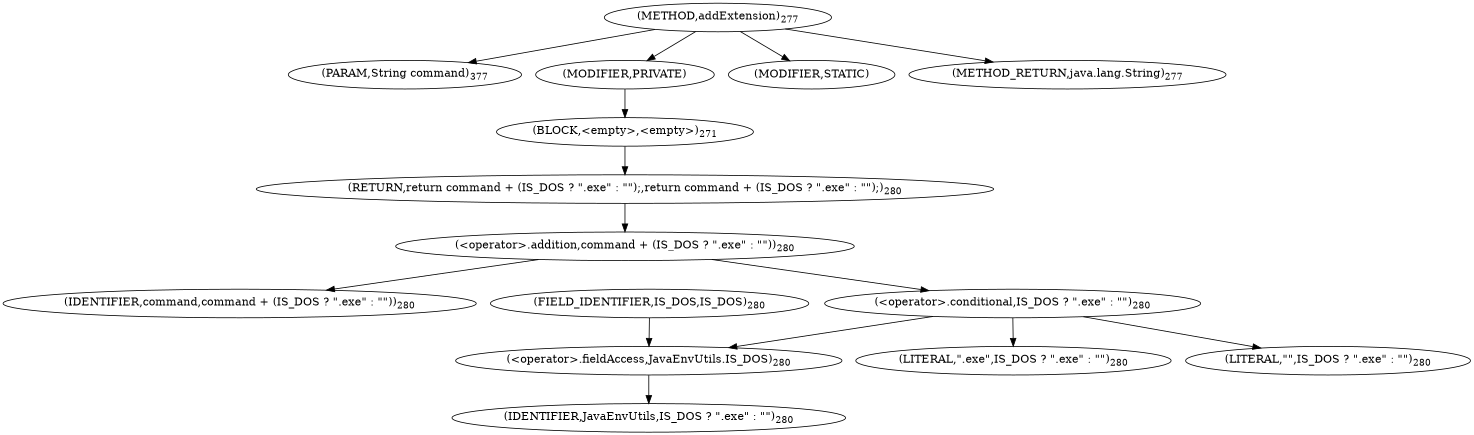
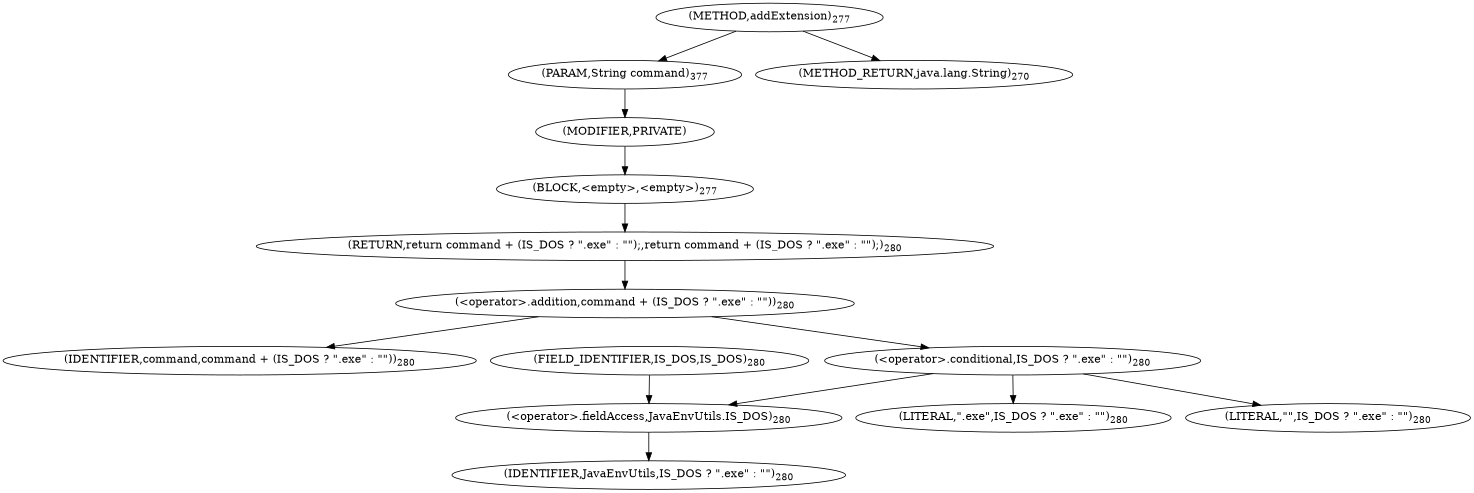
edge "(METHOD,addExtension)" -> "(MODIFIER,PRIVATE)": now "(PARAM,String command)" -> "(MODIFIER,PRIVATE)"
node "(METHOD_RETURN,java.lang.String)": text "277" -> "270"
node "(MODIFIER,STATIC)": removed
node "(BLOCK,<empty>,<empty>)": text "271" -> "277"
